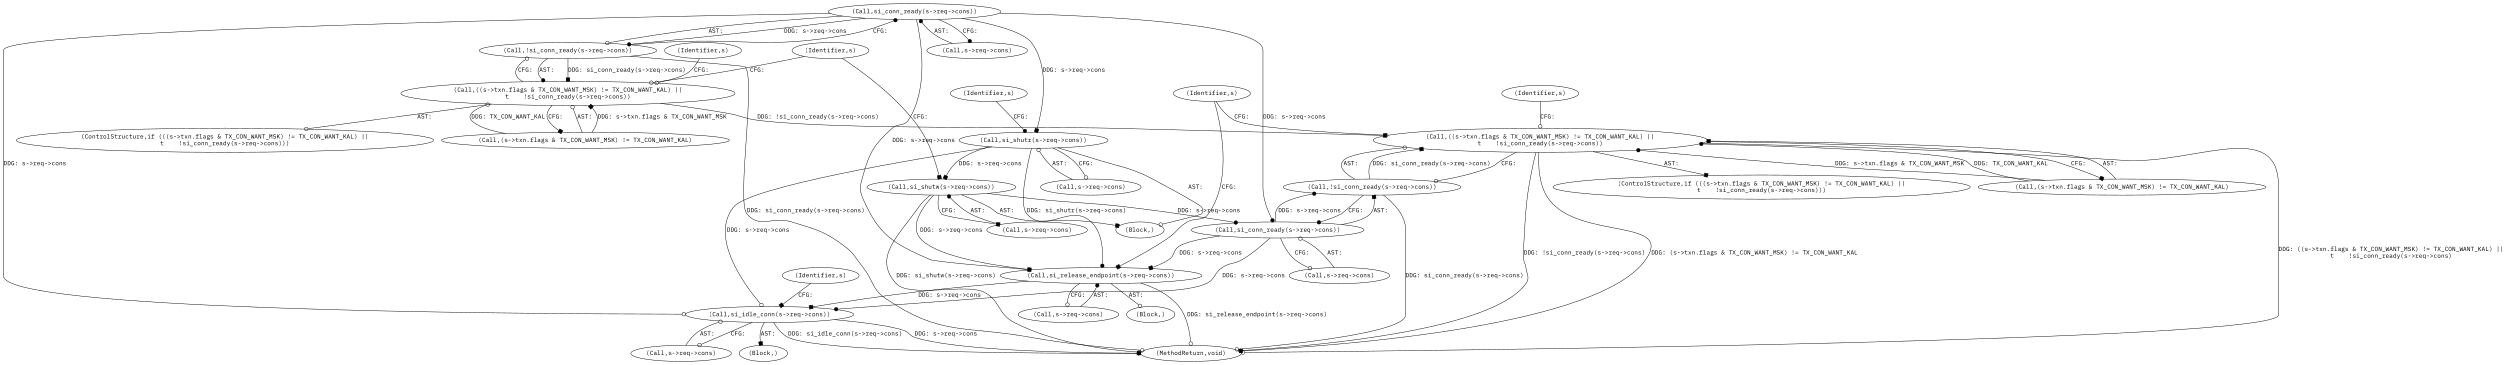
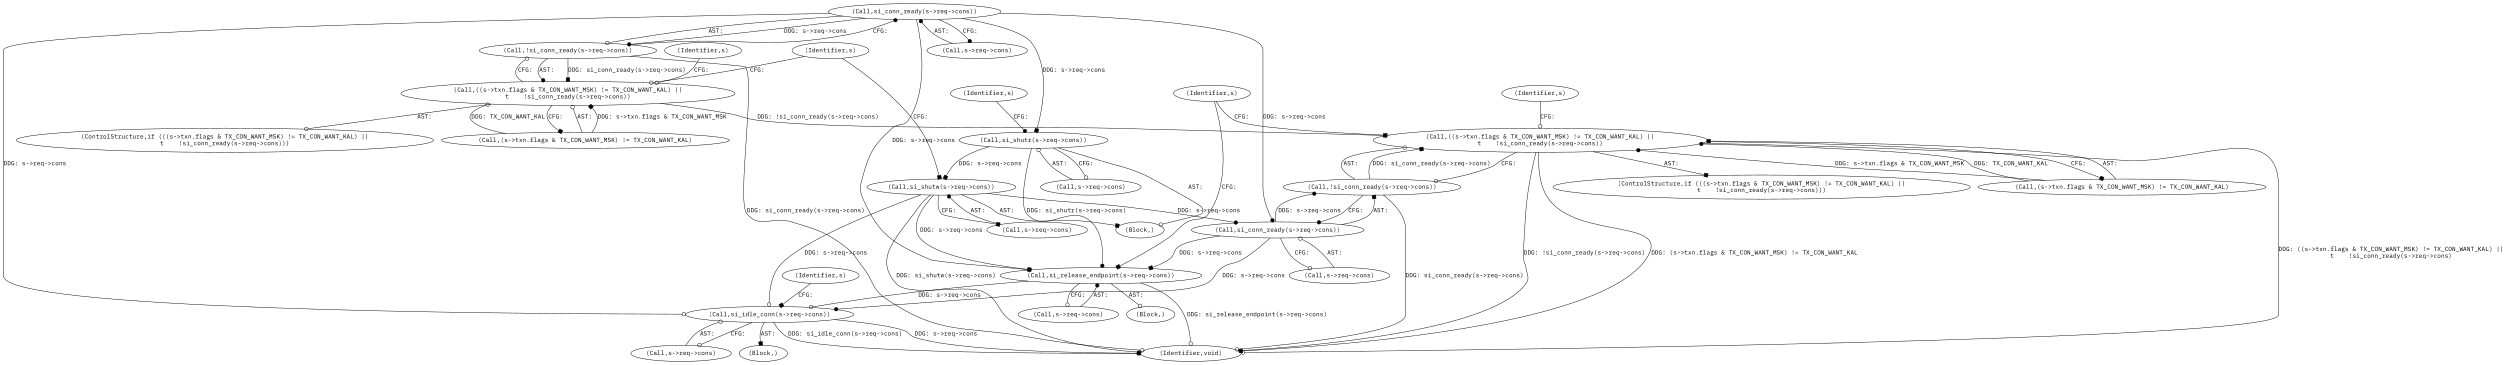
edge "(Call,si_shutr(s->req->cons))" -> "(Call,si_idle_conn(s->req->cons))": now "(Call,si_shutw(s->req->cons))" -> "(Call,si_idle_conn(s->req->cons))"
edge "(Call,si_release_endpoint(s->req->cons))" -> "(Call,si_idle_conn(s->req->cons))": arrowhead box -> odot
node "(MethodReturn,void)": label "(MethodReturn,void)" -> "(Identifier,void)"
